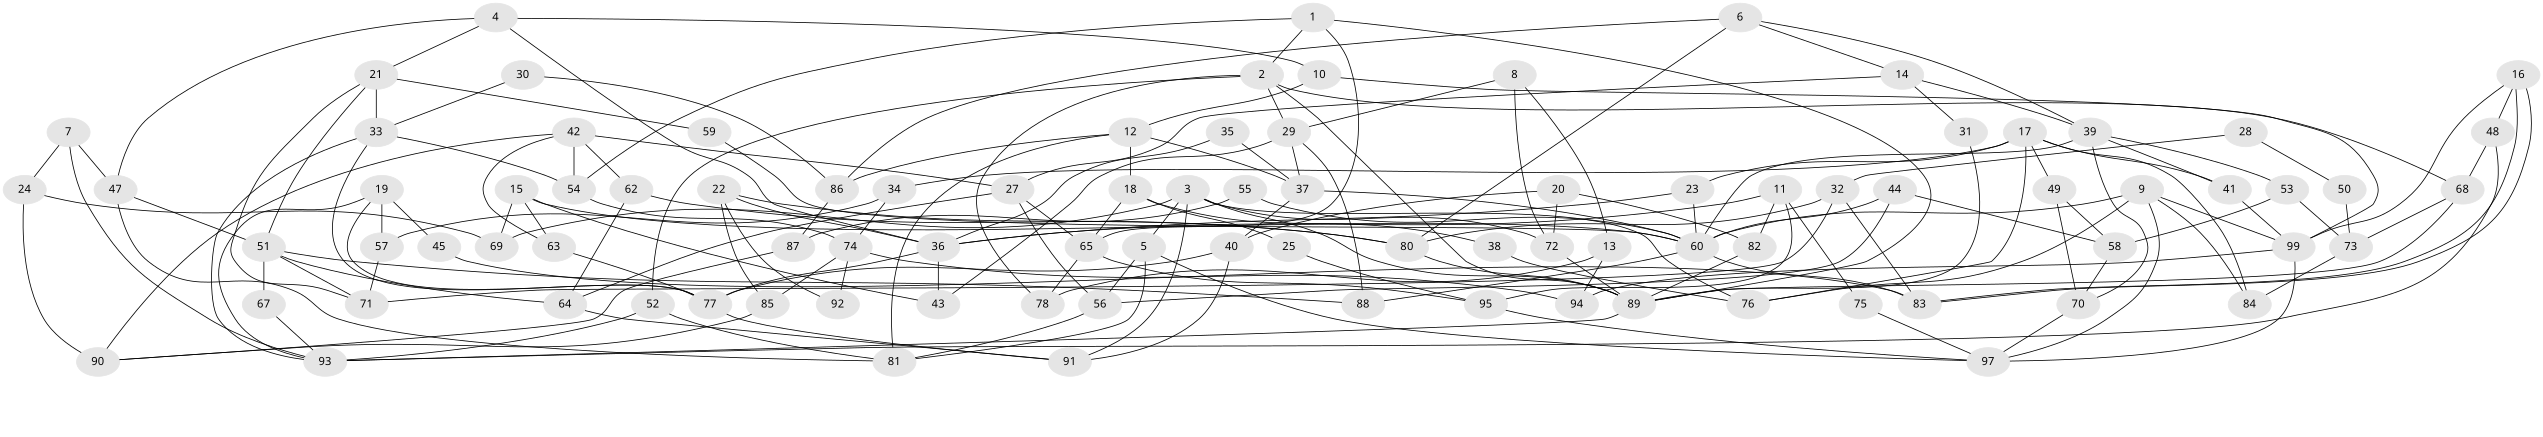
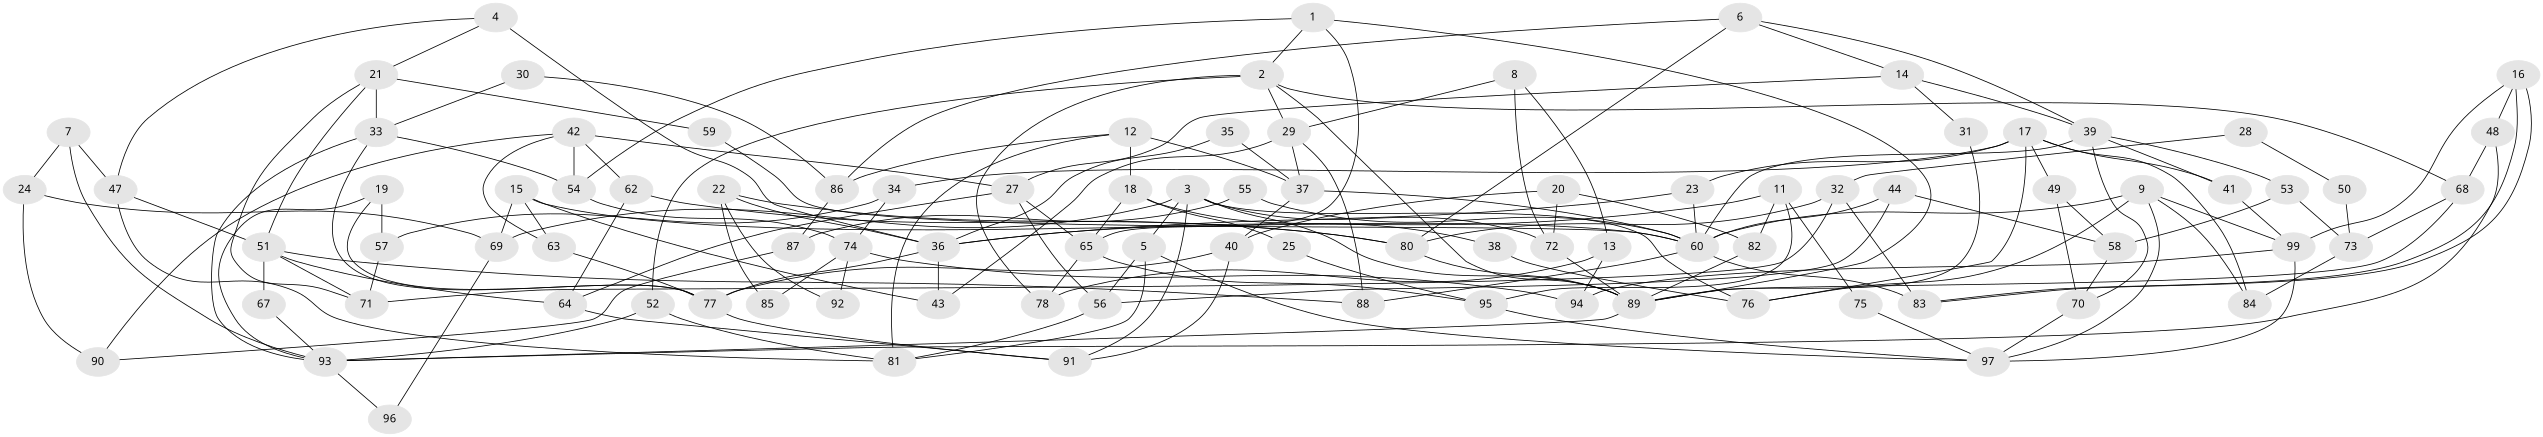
node "10": removed
node "45": removed
edge "85" -- "90": removed
node "96": added
